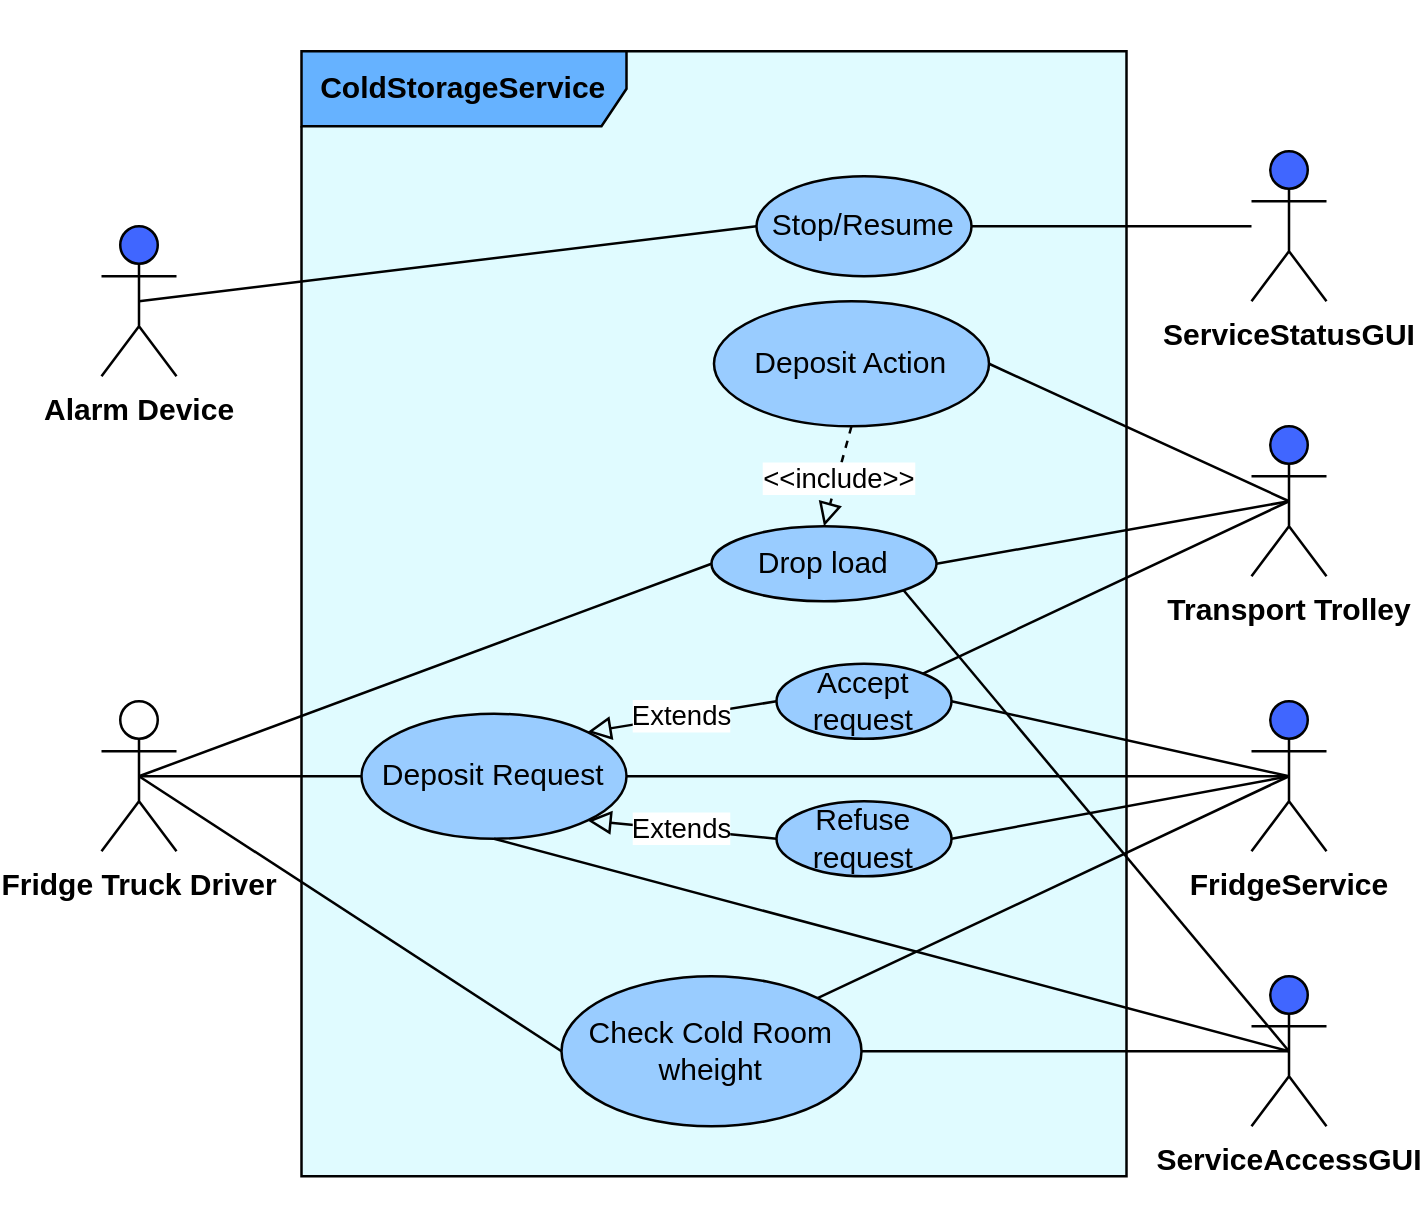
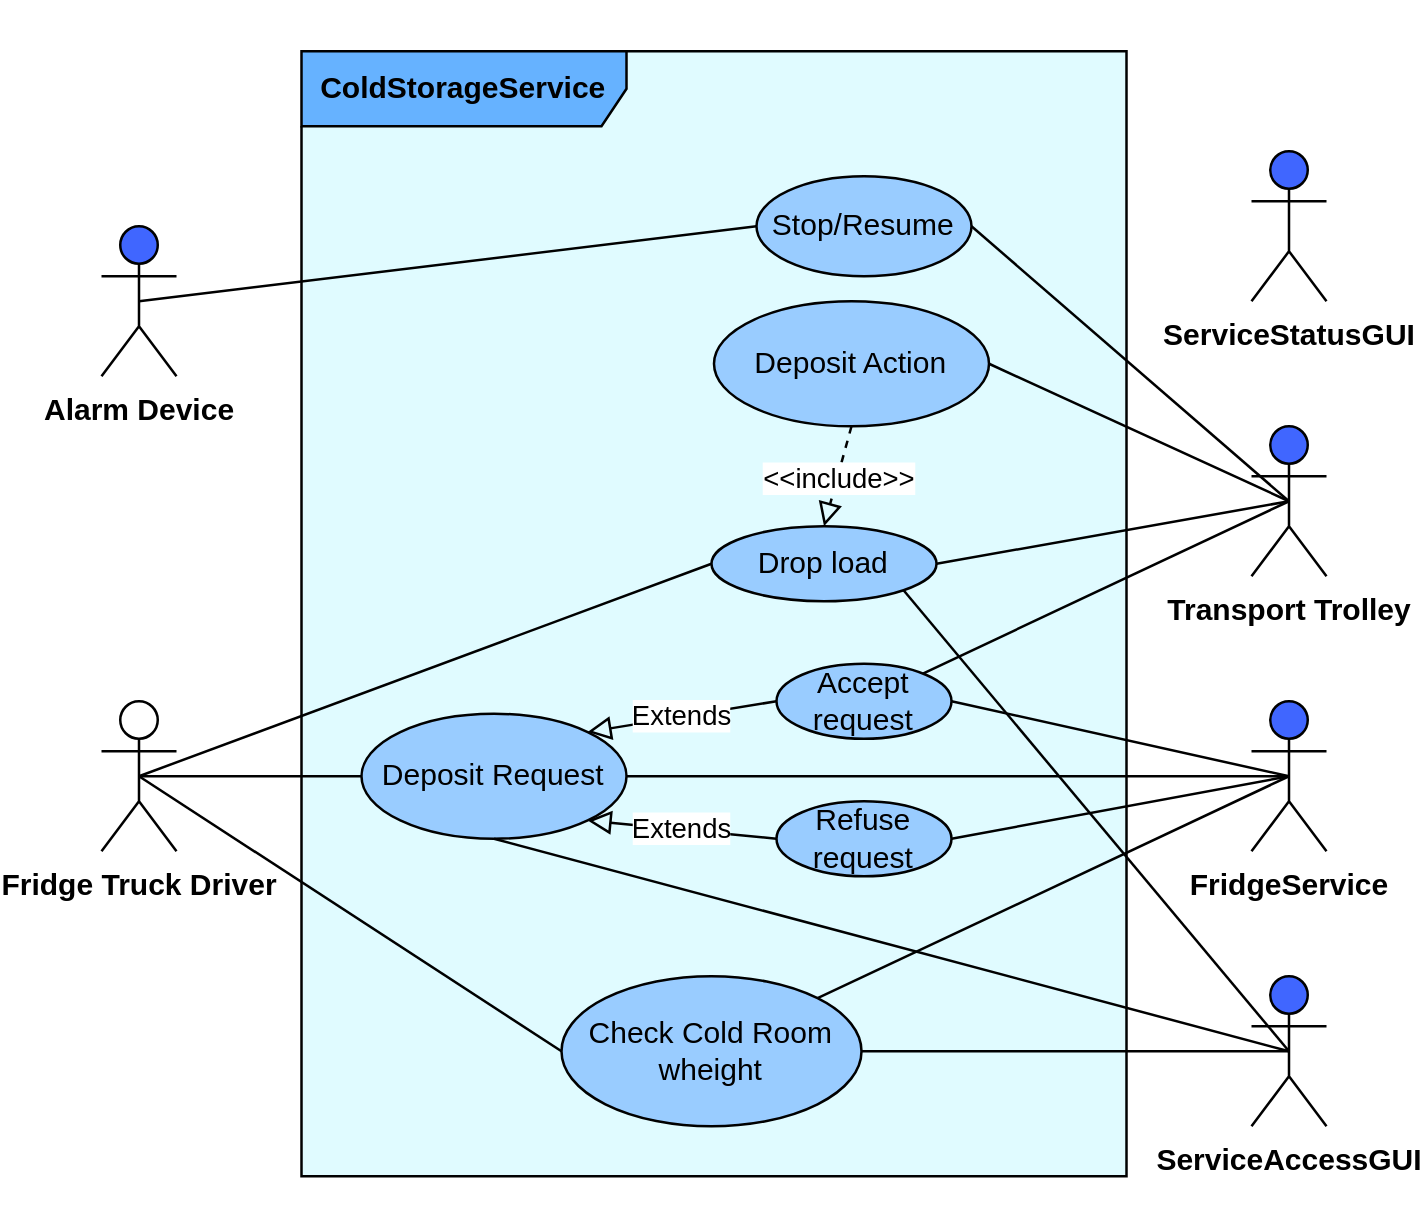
edge "Stop/Resume" -- "ServiceStatusGUI": now "Stop/Resume" -- "Transport Trolley"
